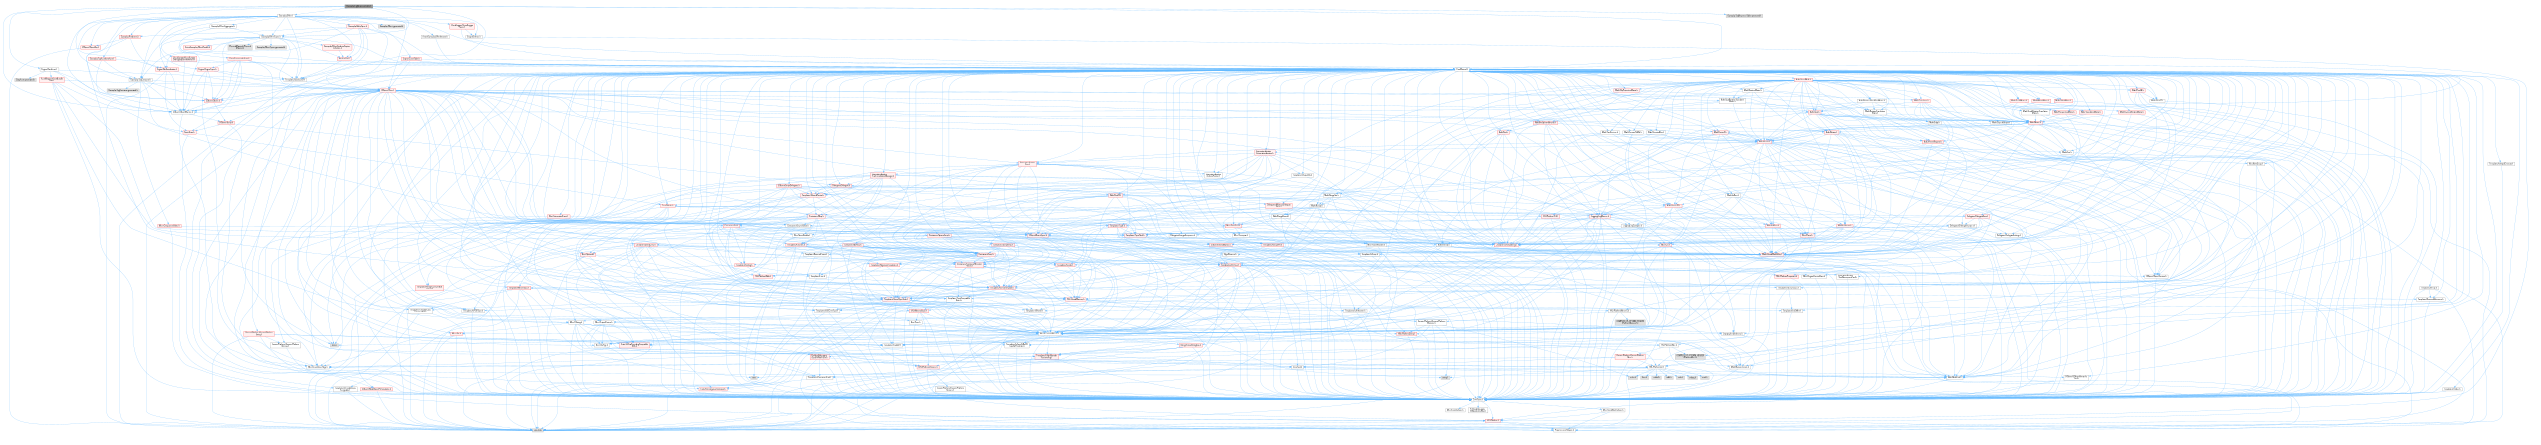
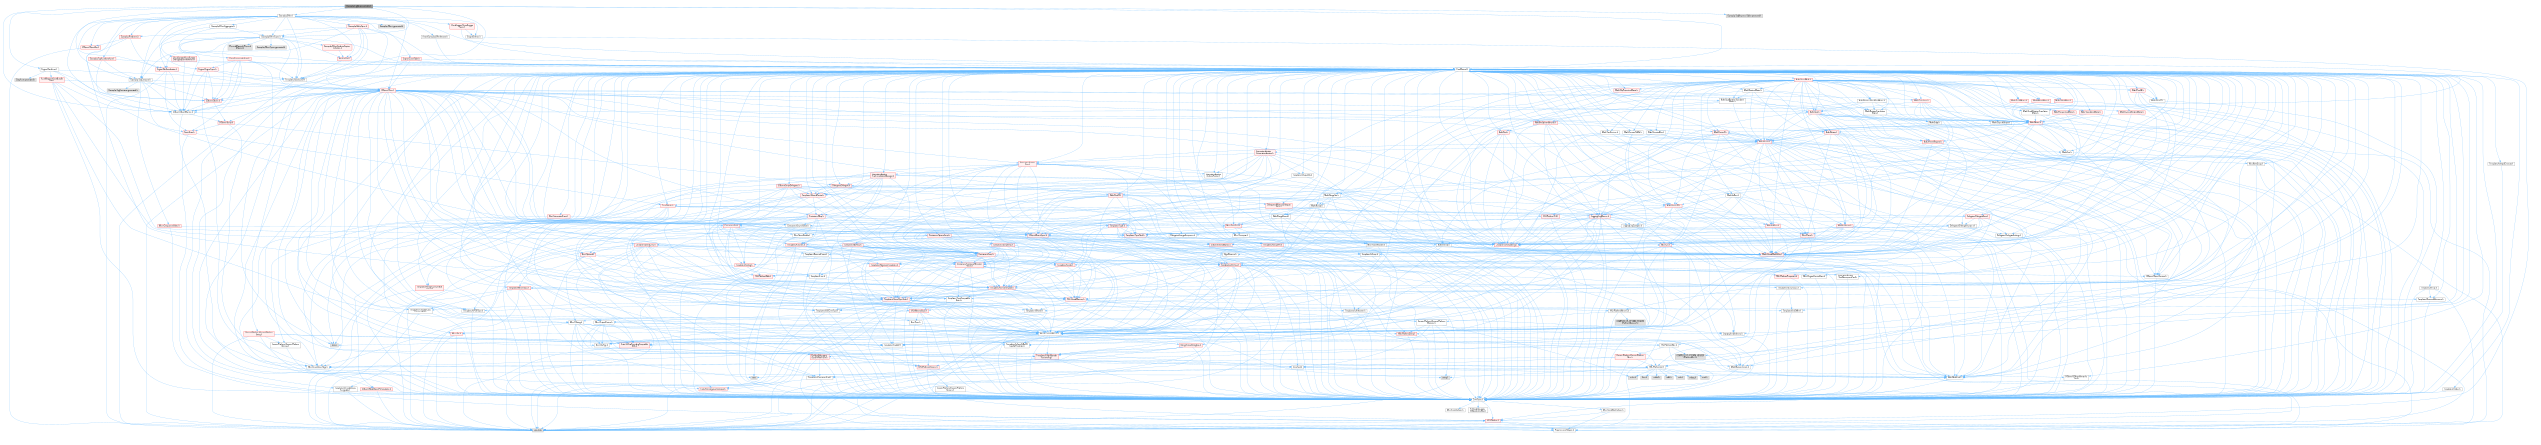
node "ActiveGameplayEffectHandle.h": removed
